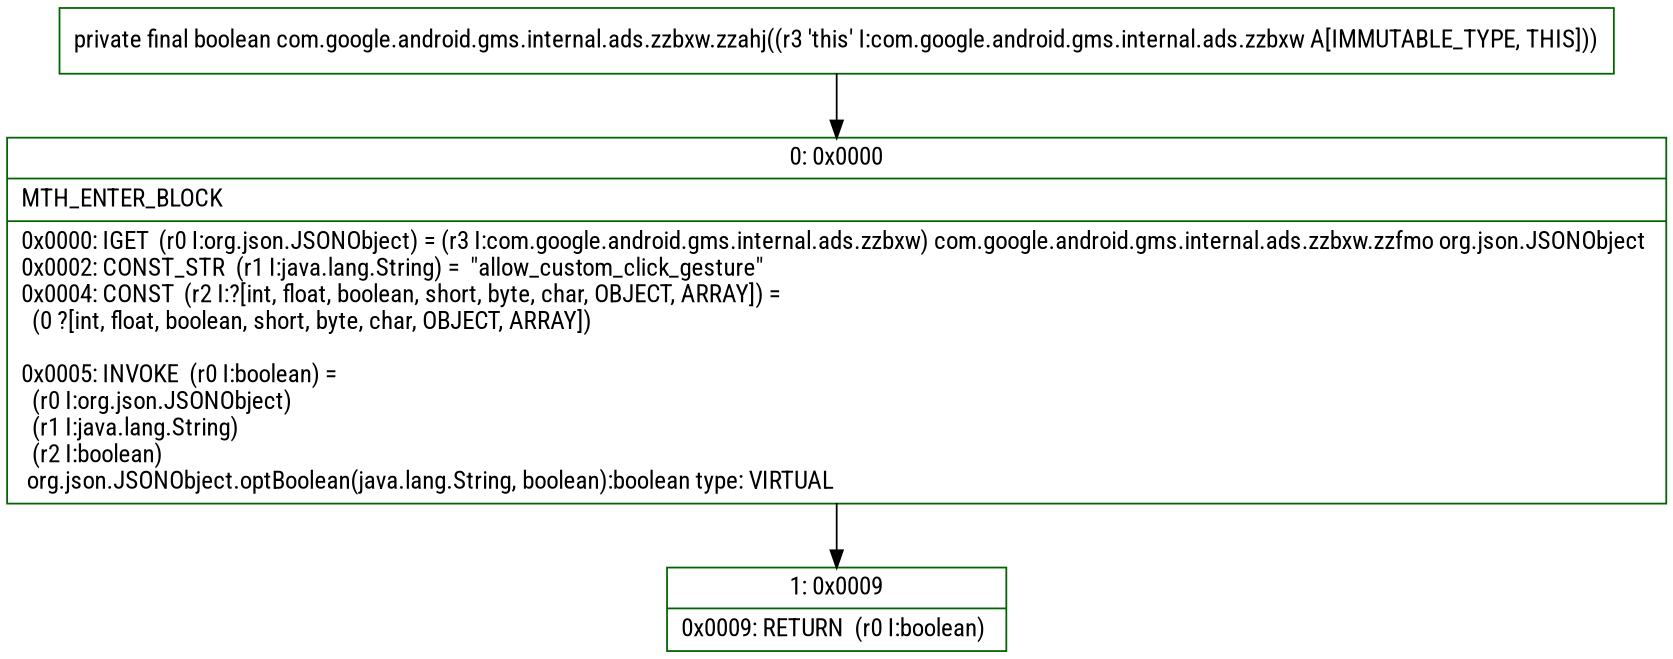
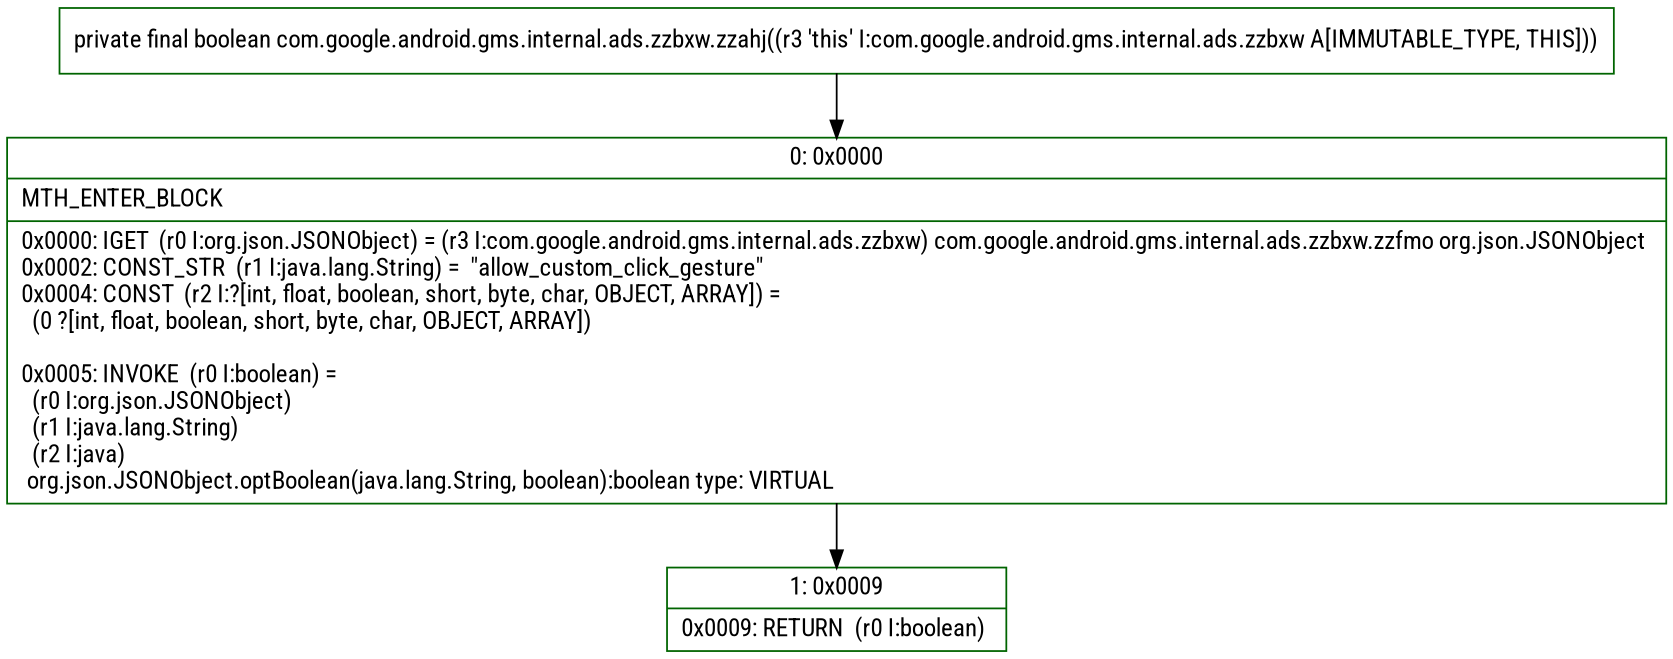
node "0: 0x0000": text "(r2 I:boolean)" -> "(r2 I:java)"
